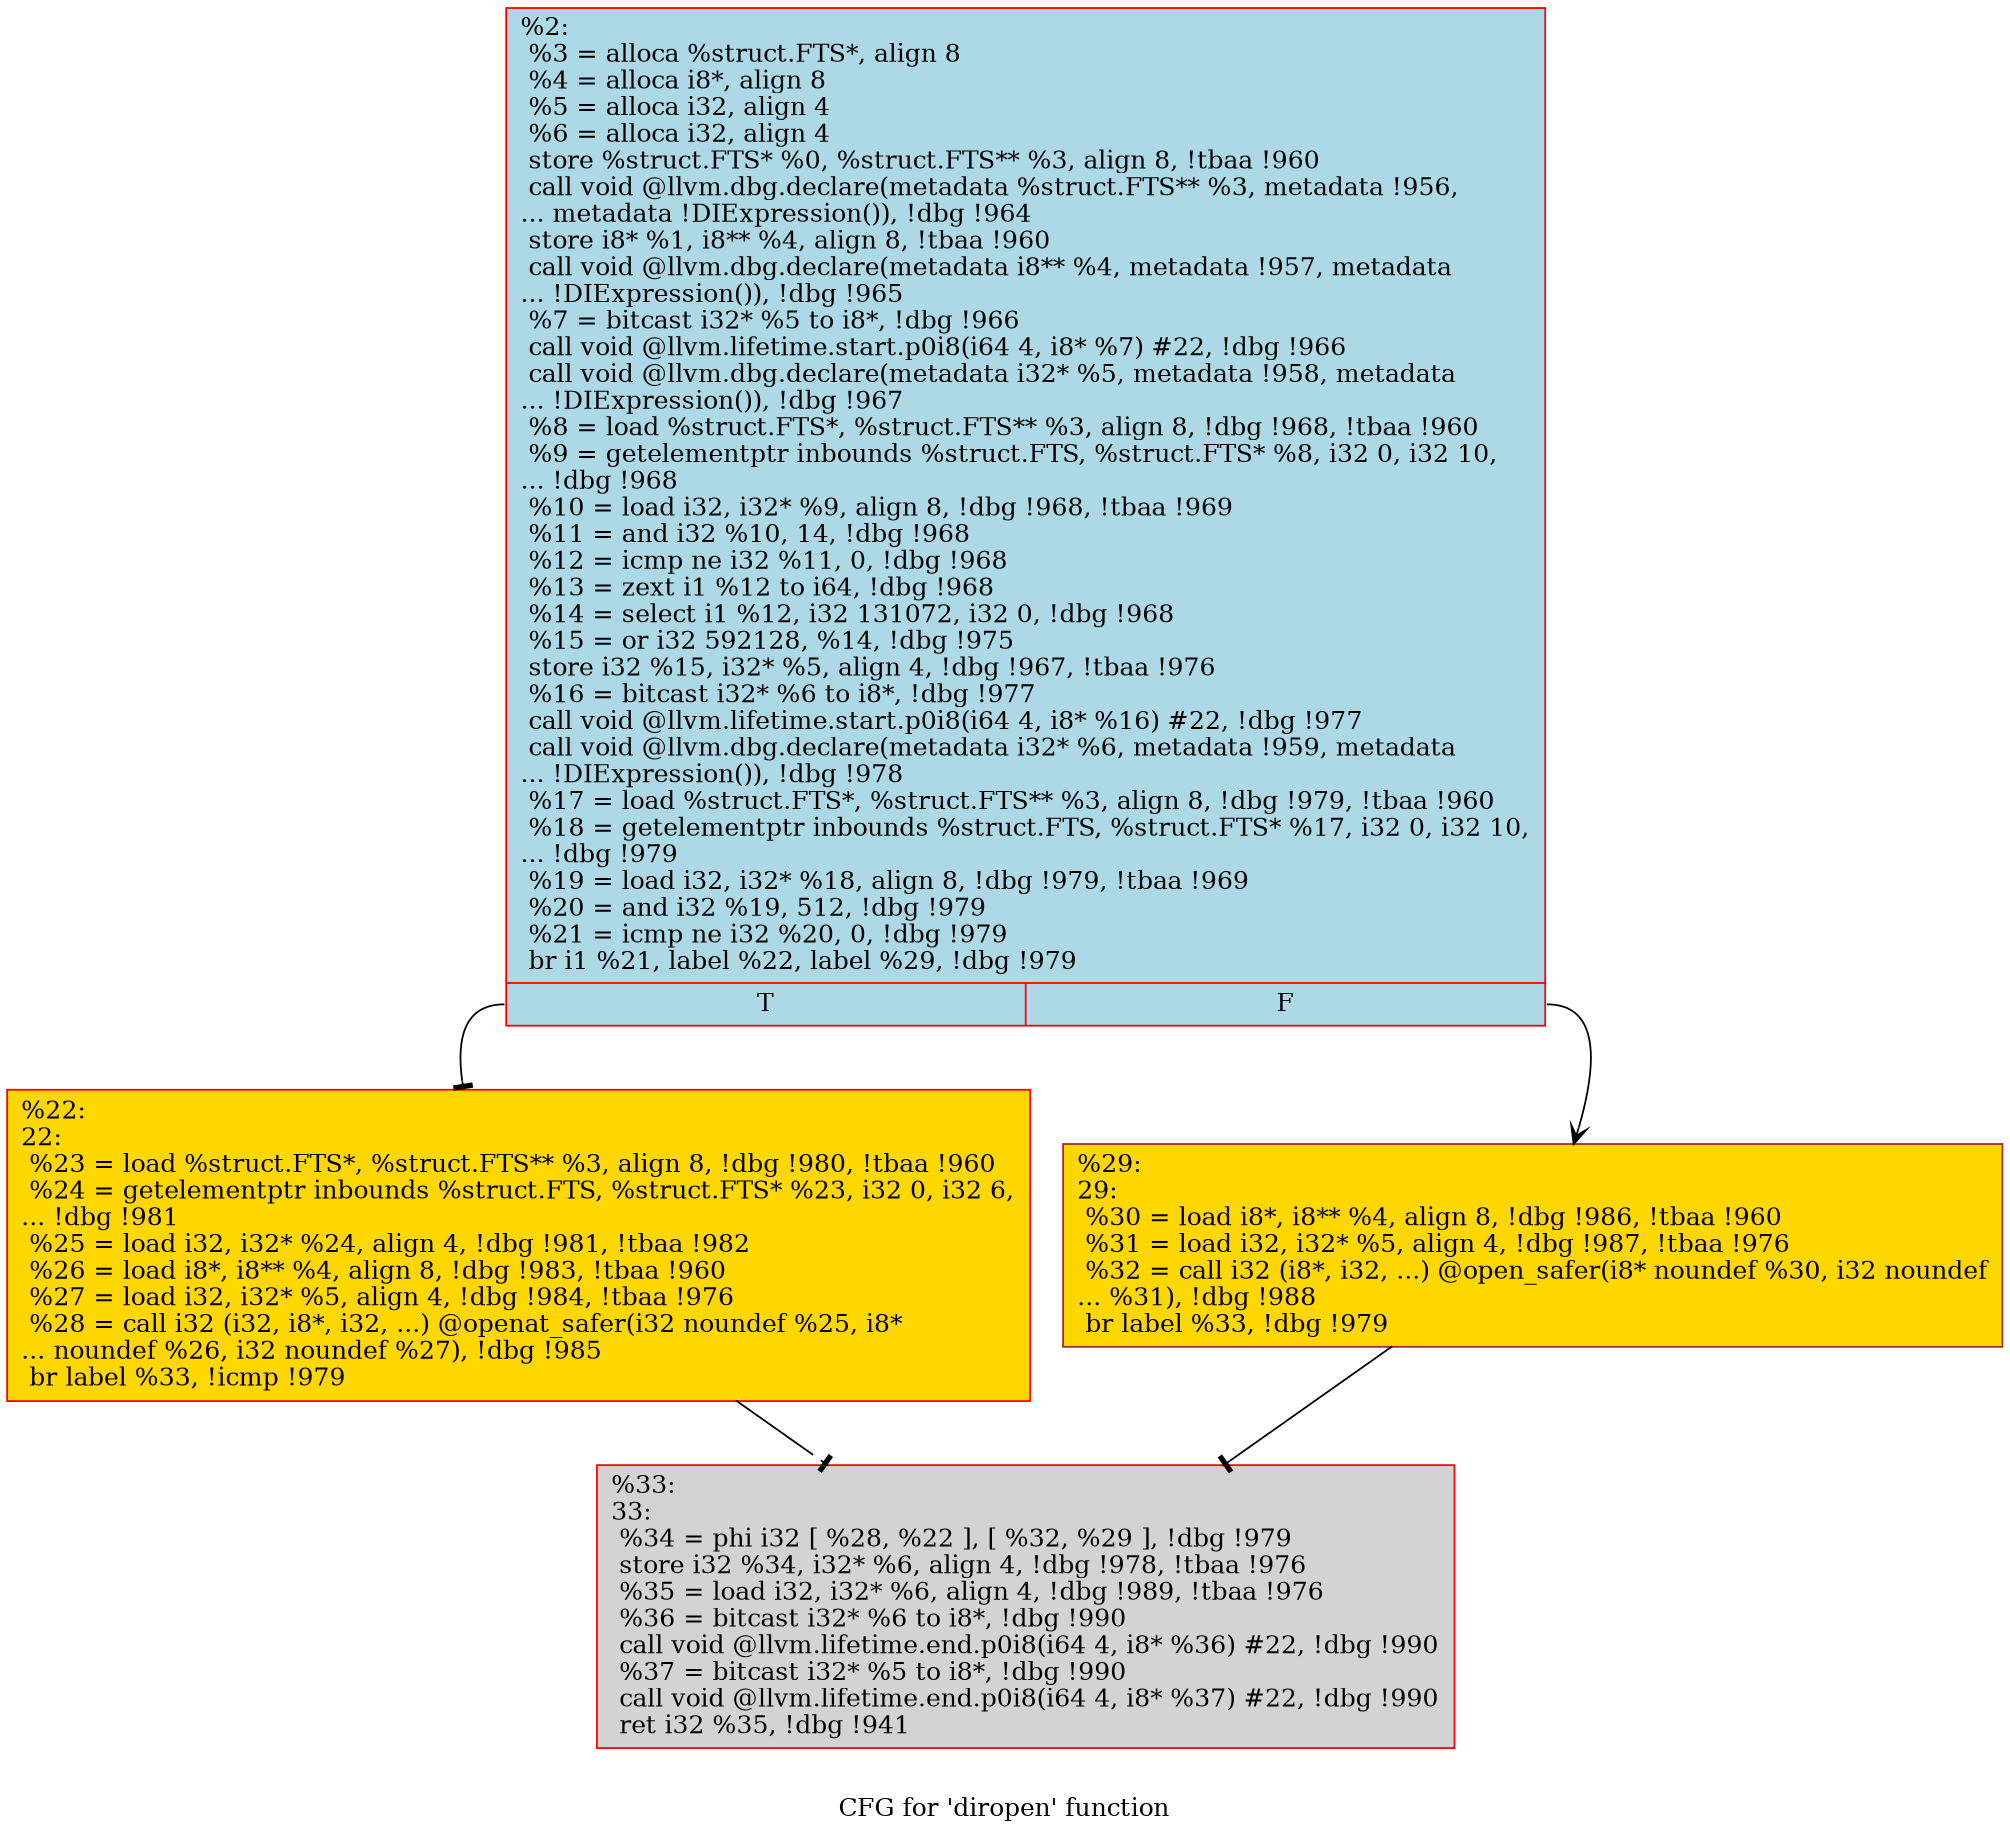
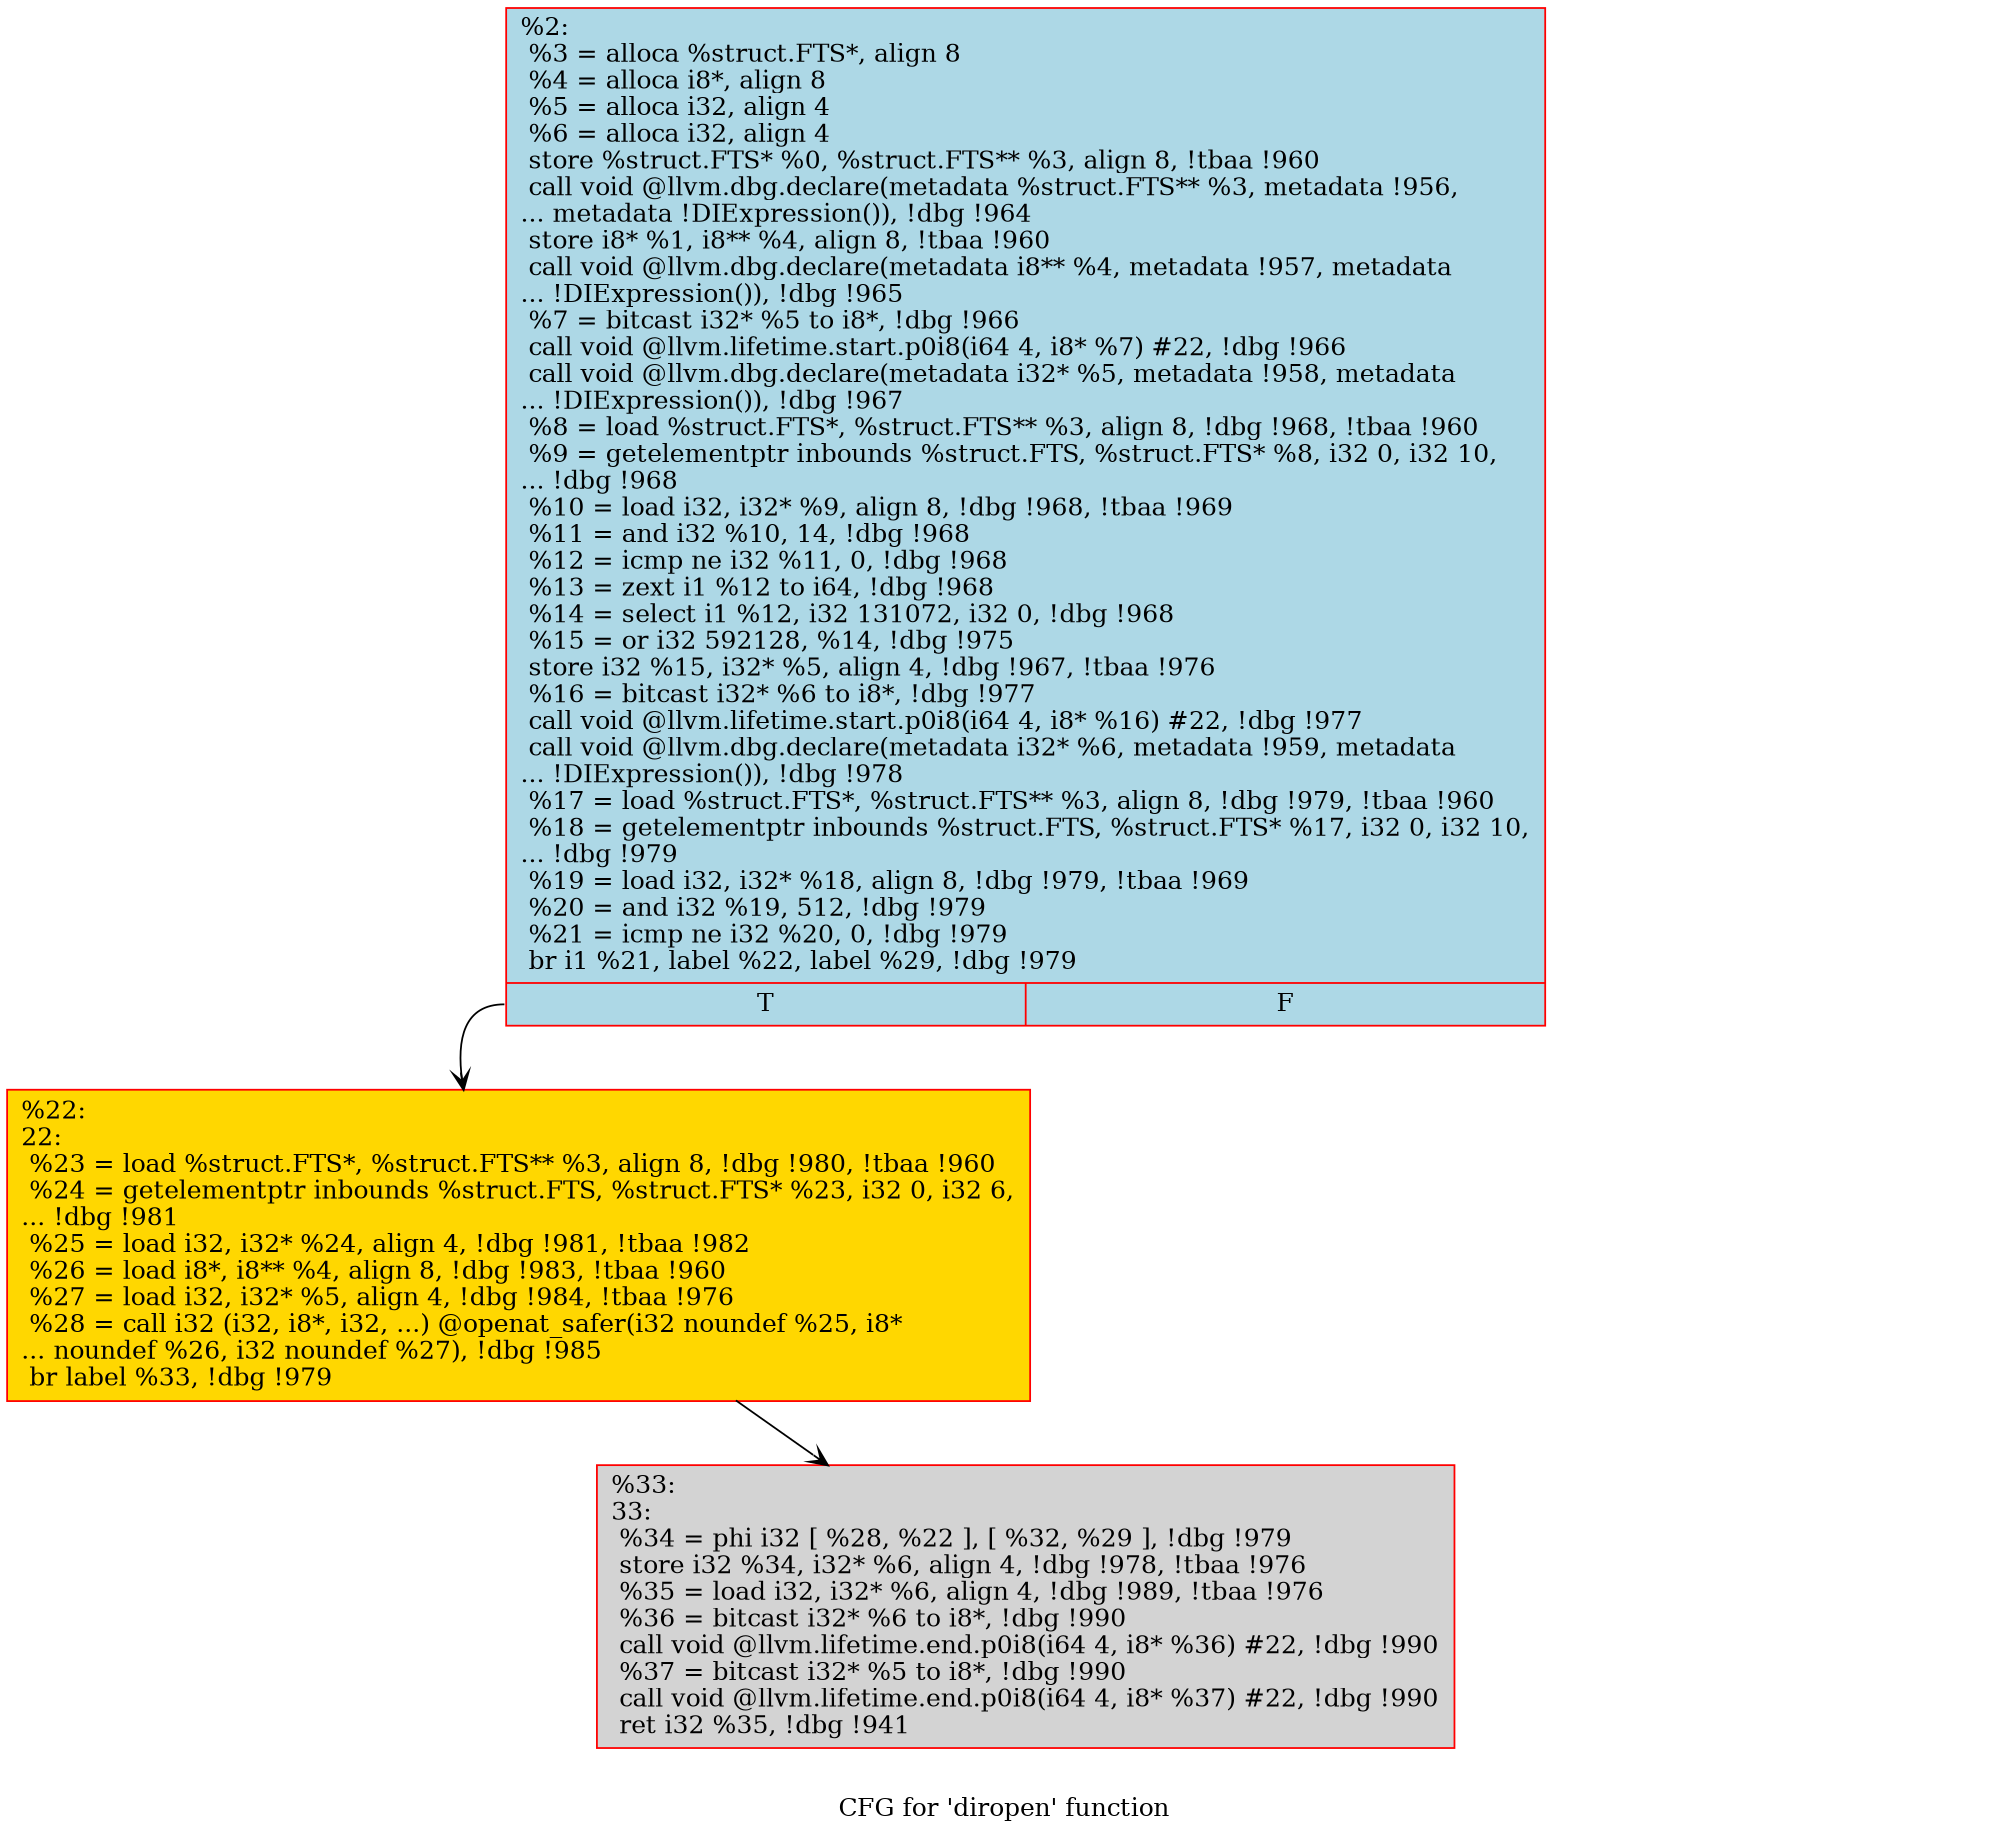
edge "%2:" -> "%22:": arrowhead tee -> vee
node "%29:": removed
node "%22:": text "br label %33, !icmp !979" -> "br label %33, !dbg !979"
edge "%22:" -> "%33:": arrowhead tee -> vee
